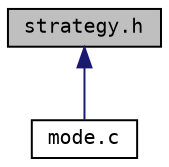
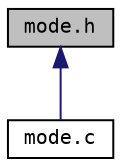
node "strategy.h": label "strategy.h" -> "mode.h"
